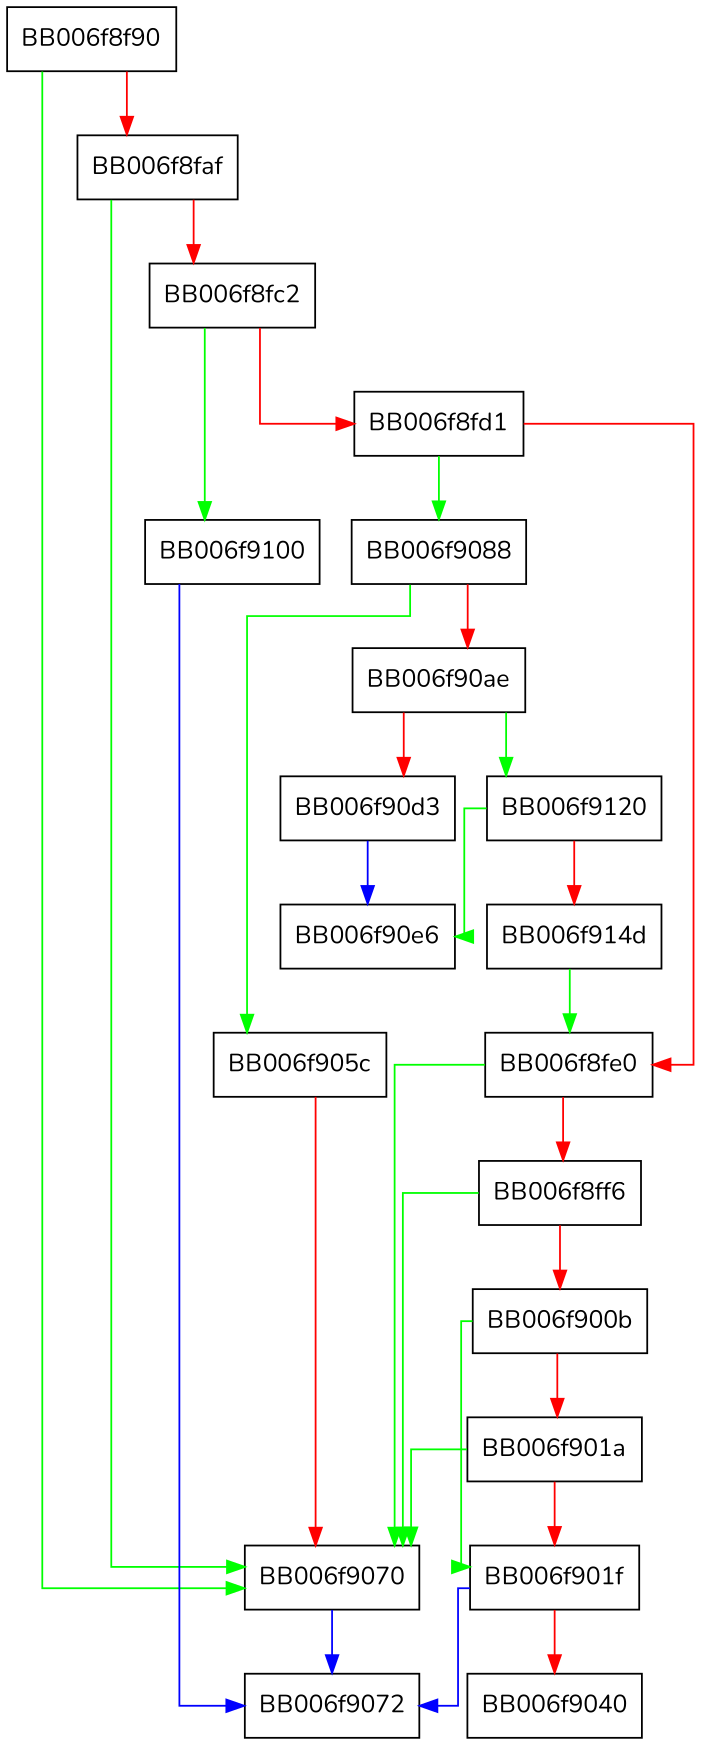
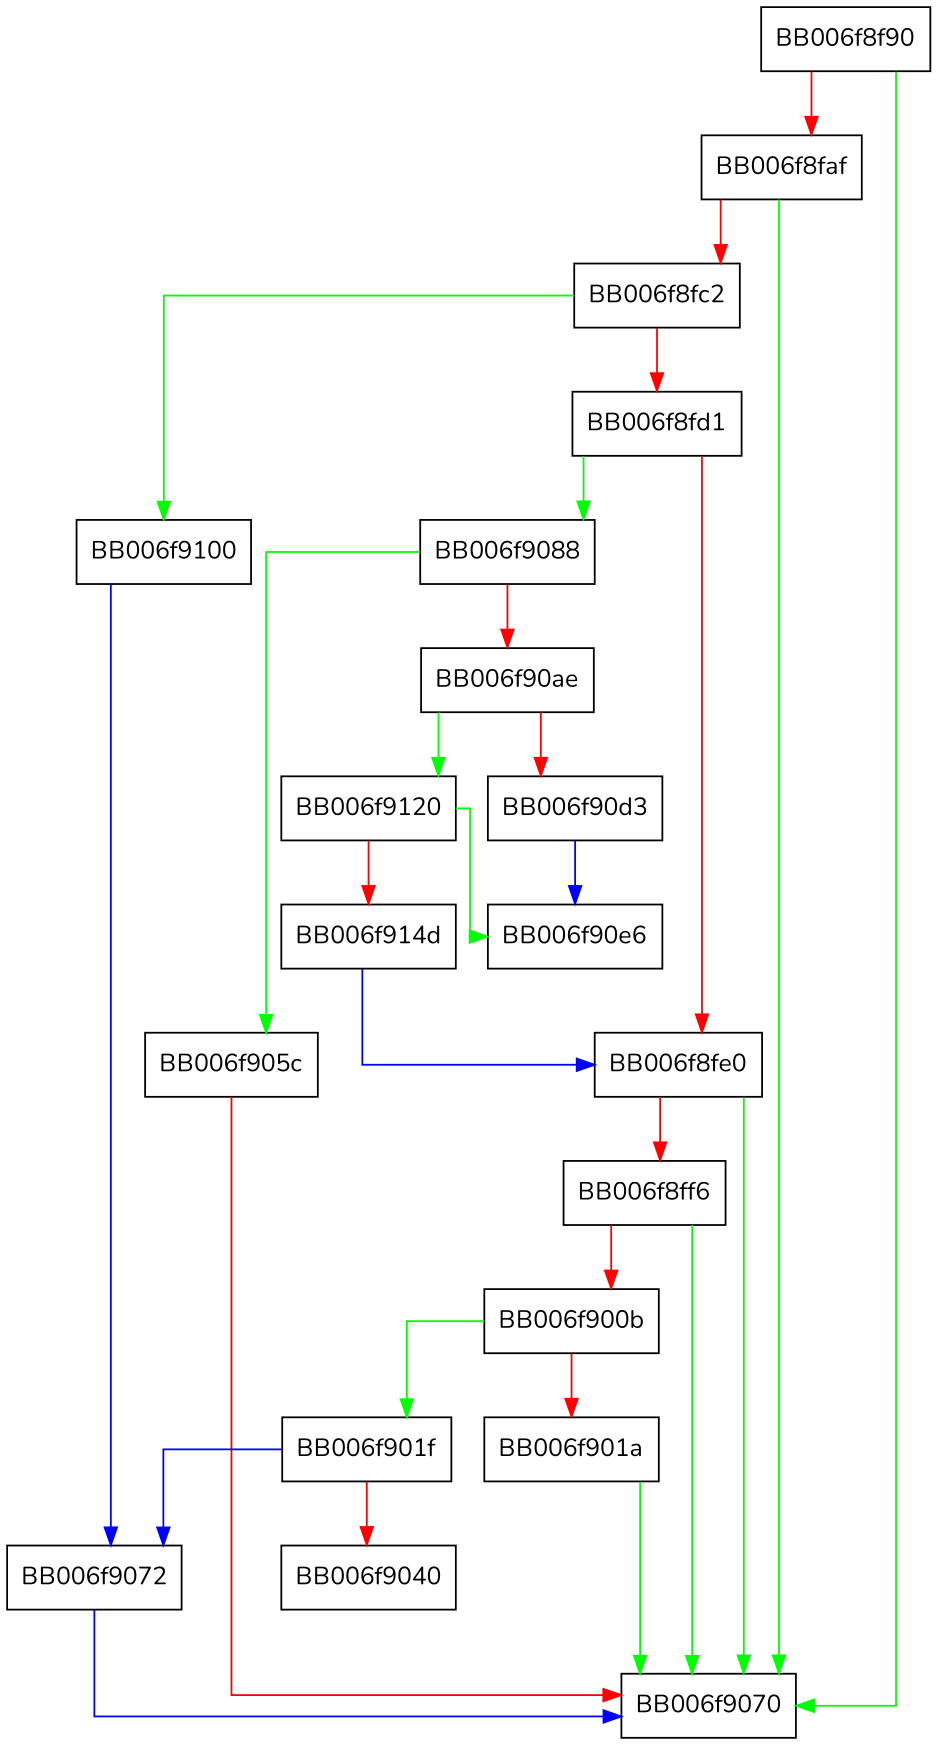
edge "BB006f914d" -> "BB006f8fe0": color green -> blue
edge "BB006f901a" -> "BB006f901f": removed
edge "BB006f9070" -> "BB006f9072": reversed
